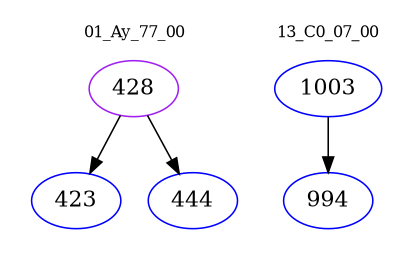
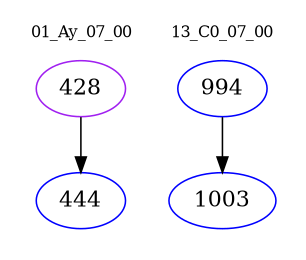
cluster "01_Ay_77_00": label "01_Ay_77_00" -> "01_Ay_07_00"
edge "1003" -> "994": reversed
node "423": removed
